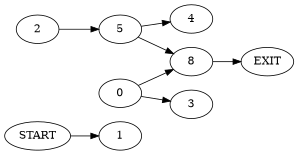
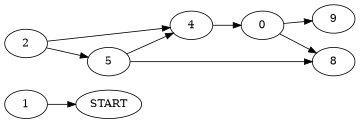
edge "4" -> "0": added
edge "2" -> "4": added
node "EXIT": removed
node "3": label "3" -> "9"
edge "START" -> "1": reversed
